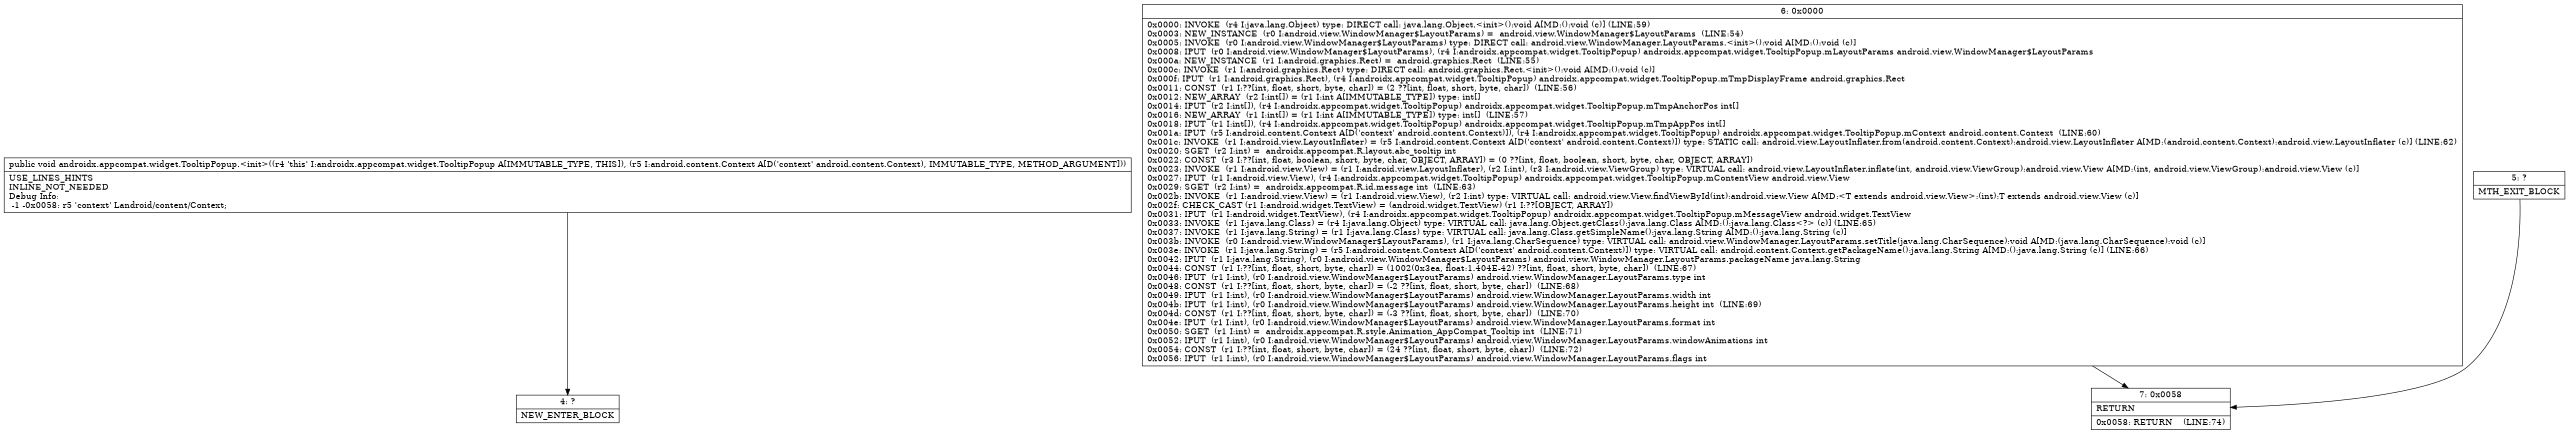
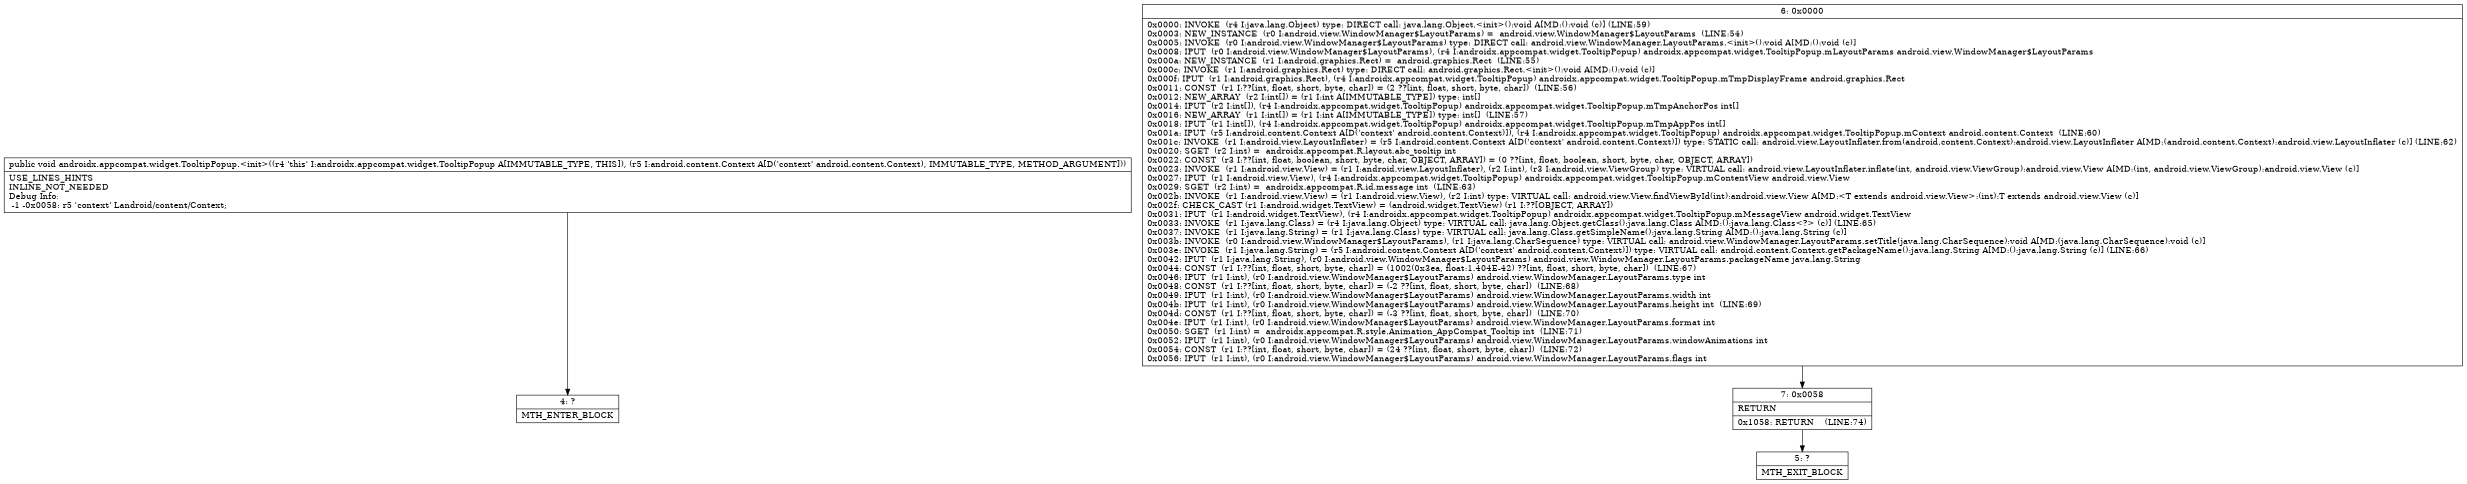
edge "5: ?" -> "7: 0x0058": reversed
node "4: ?": text "NEW_ENTER_BLOCK" -> "MTH_ENTER_BLOCK"
node "7: 0x0058": text "0x0058: RETURN    (LINE:74)" -> "0x1058: RETURN    (LINE:74)"
